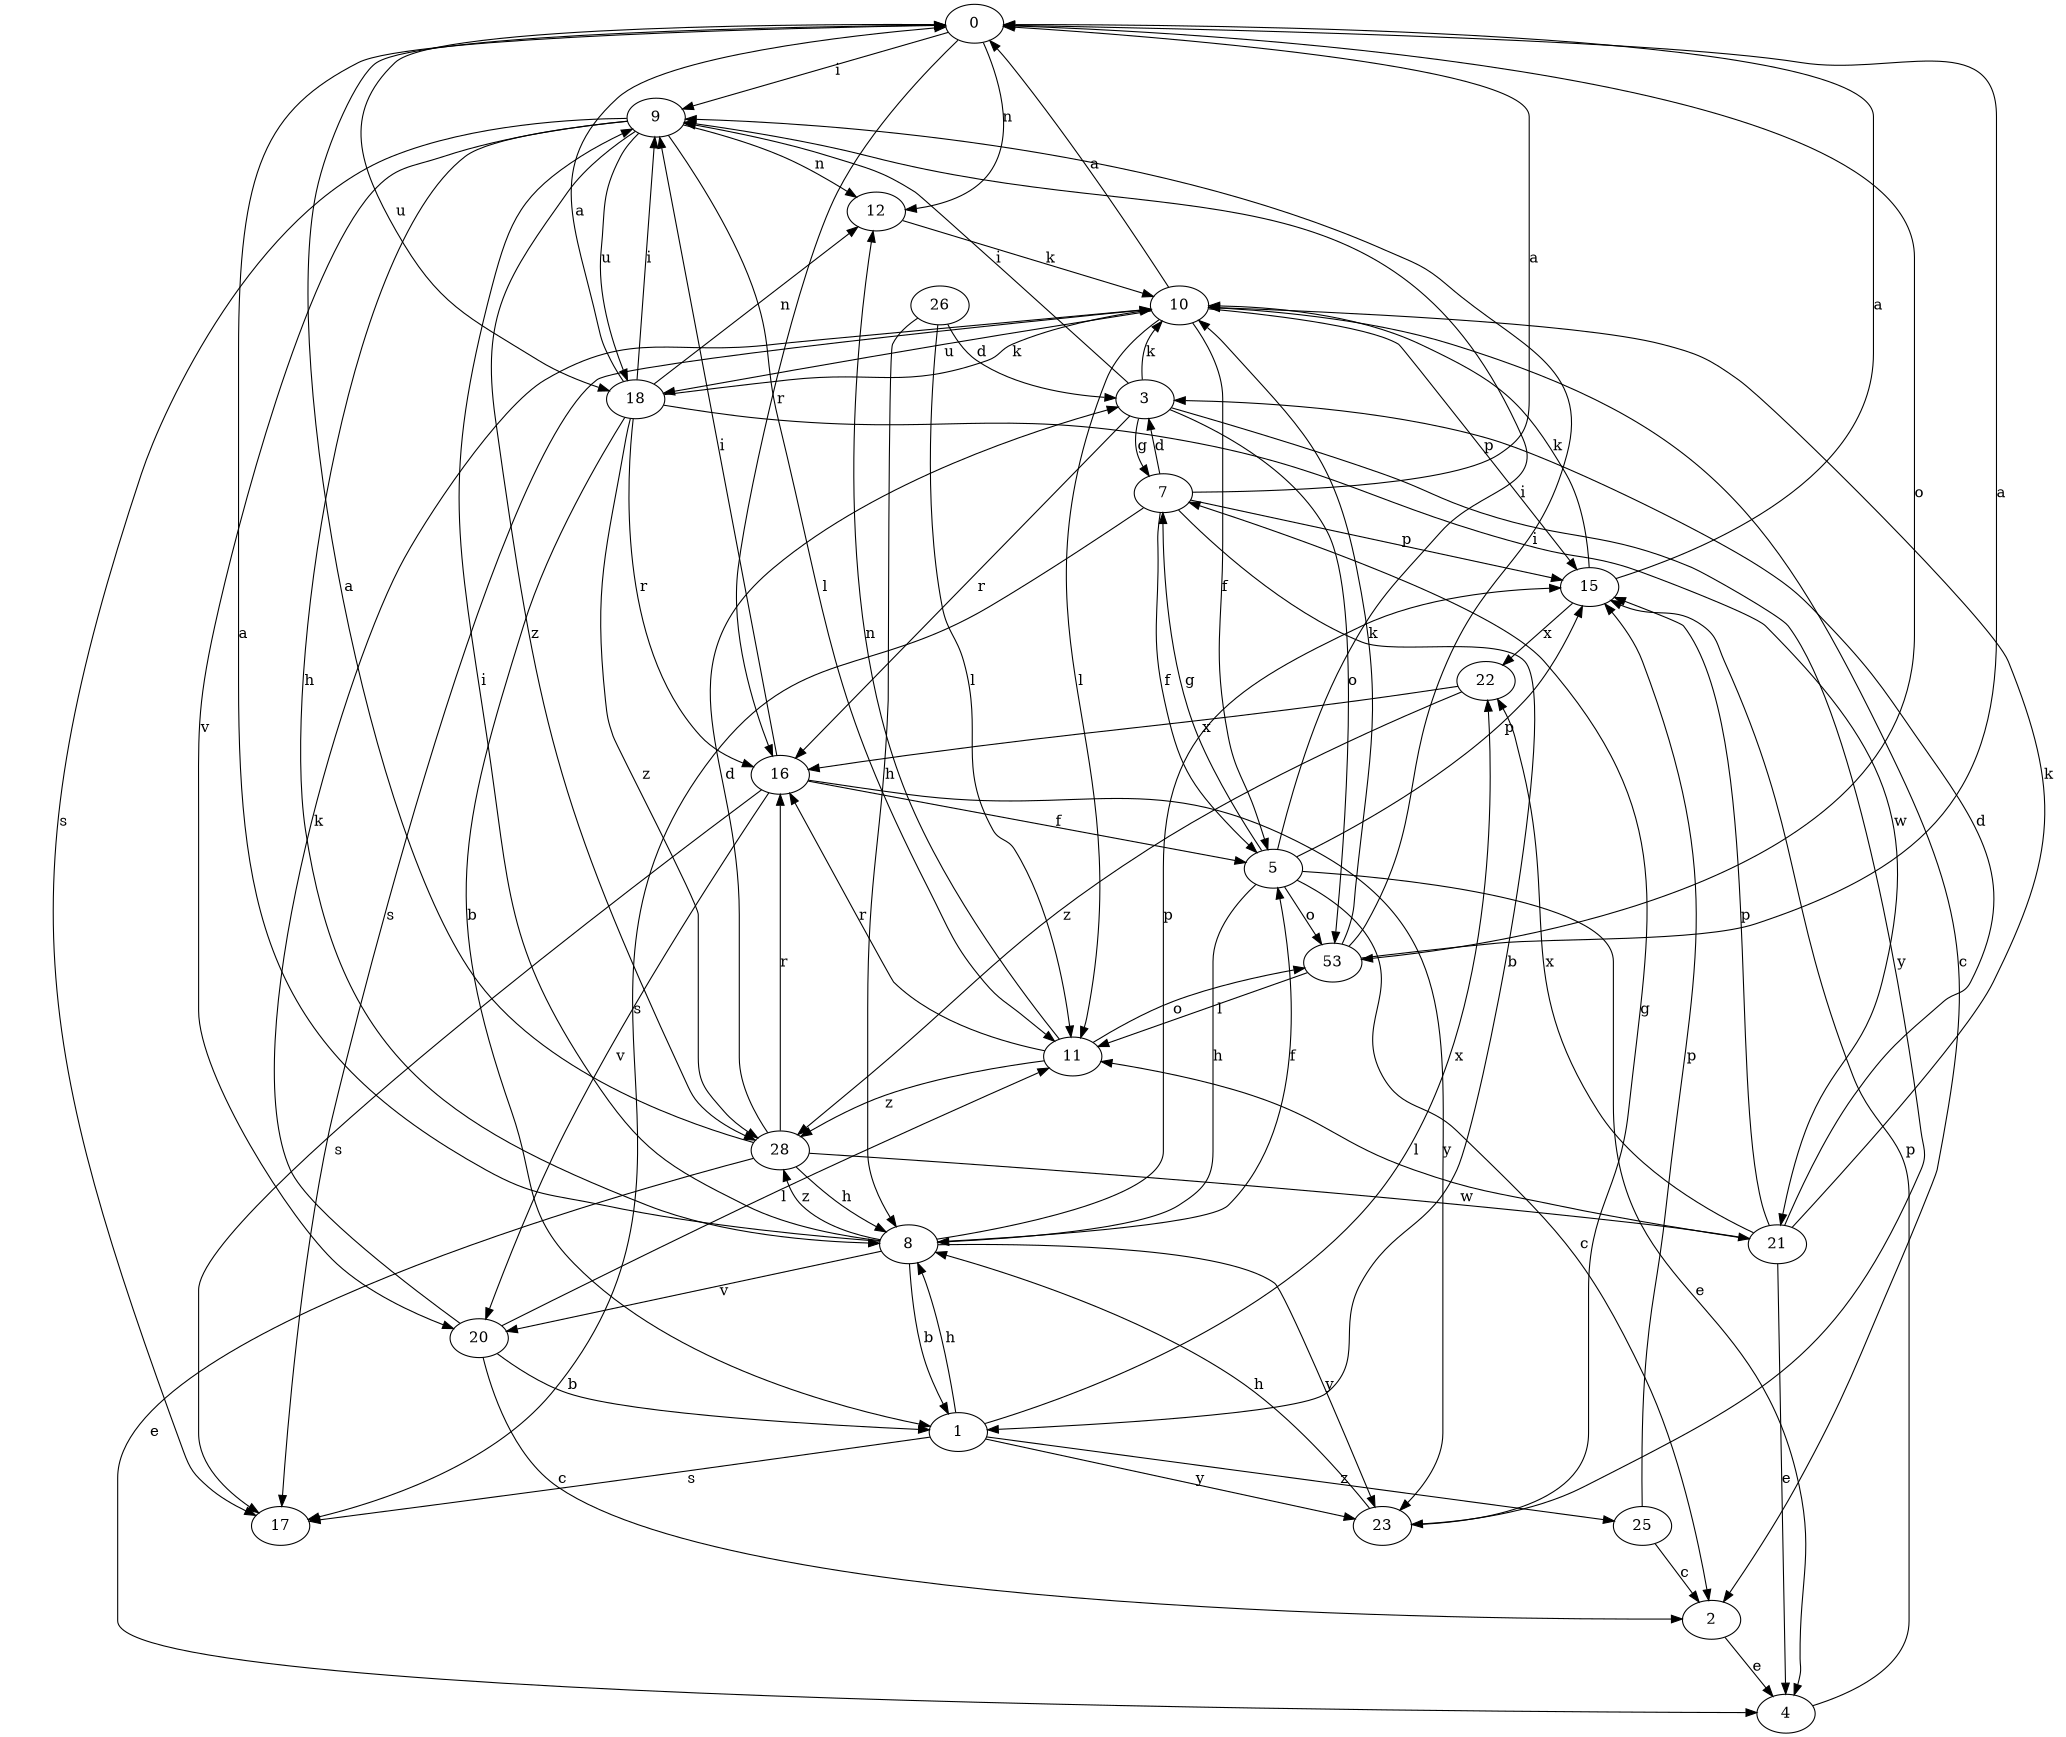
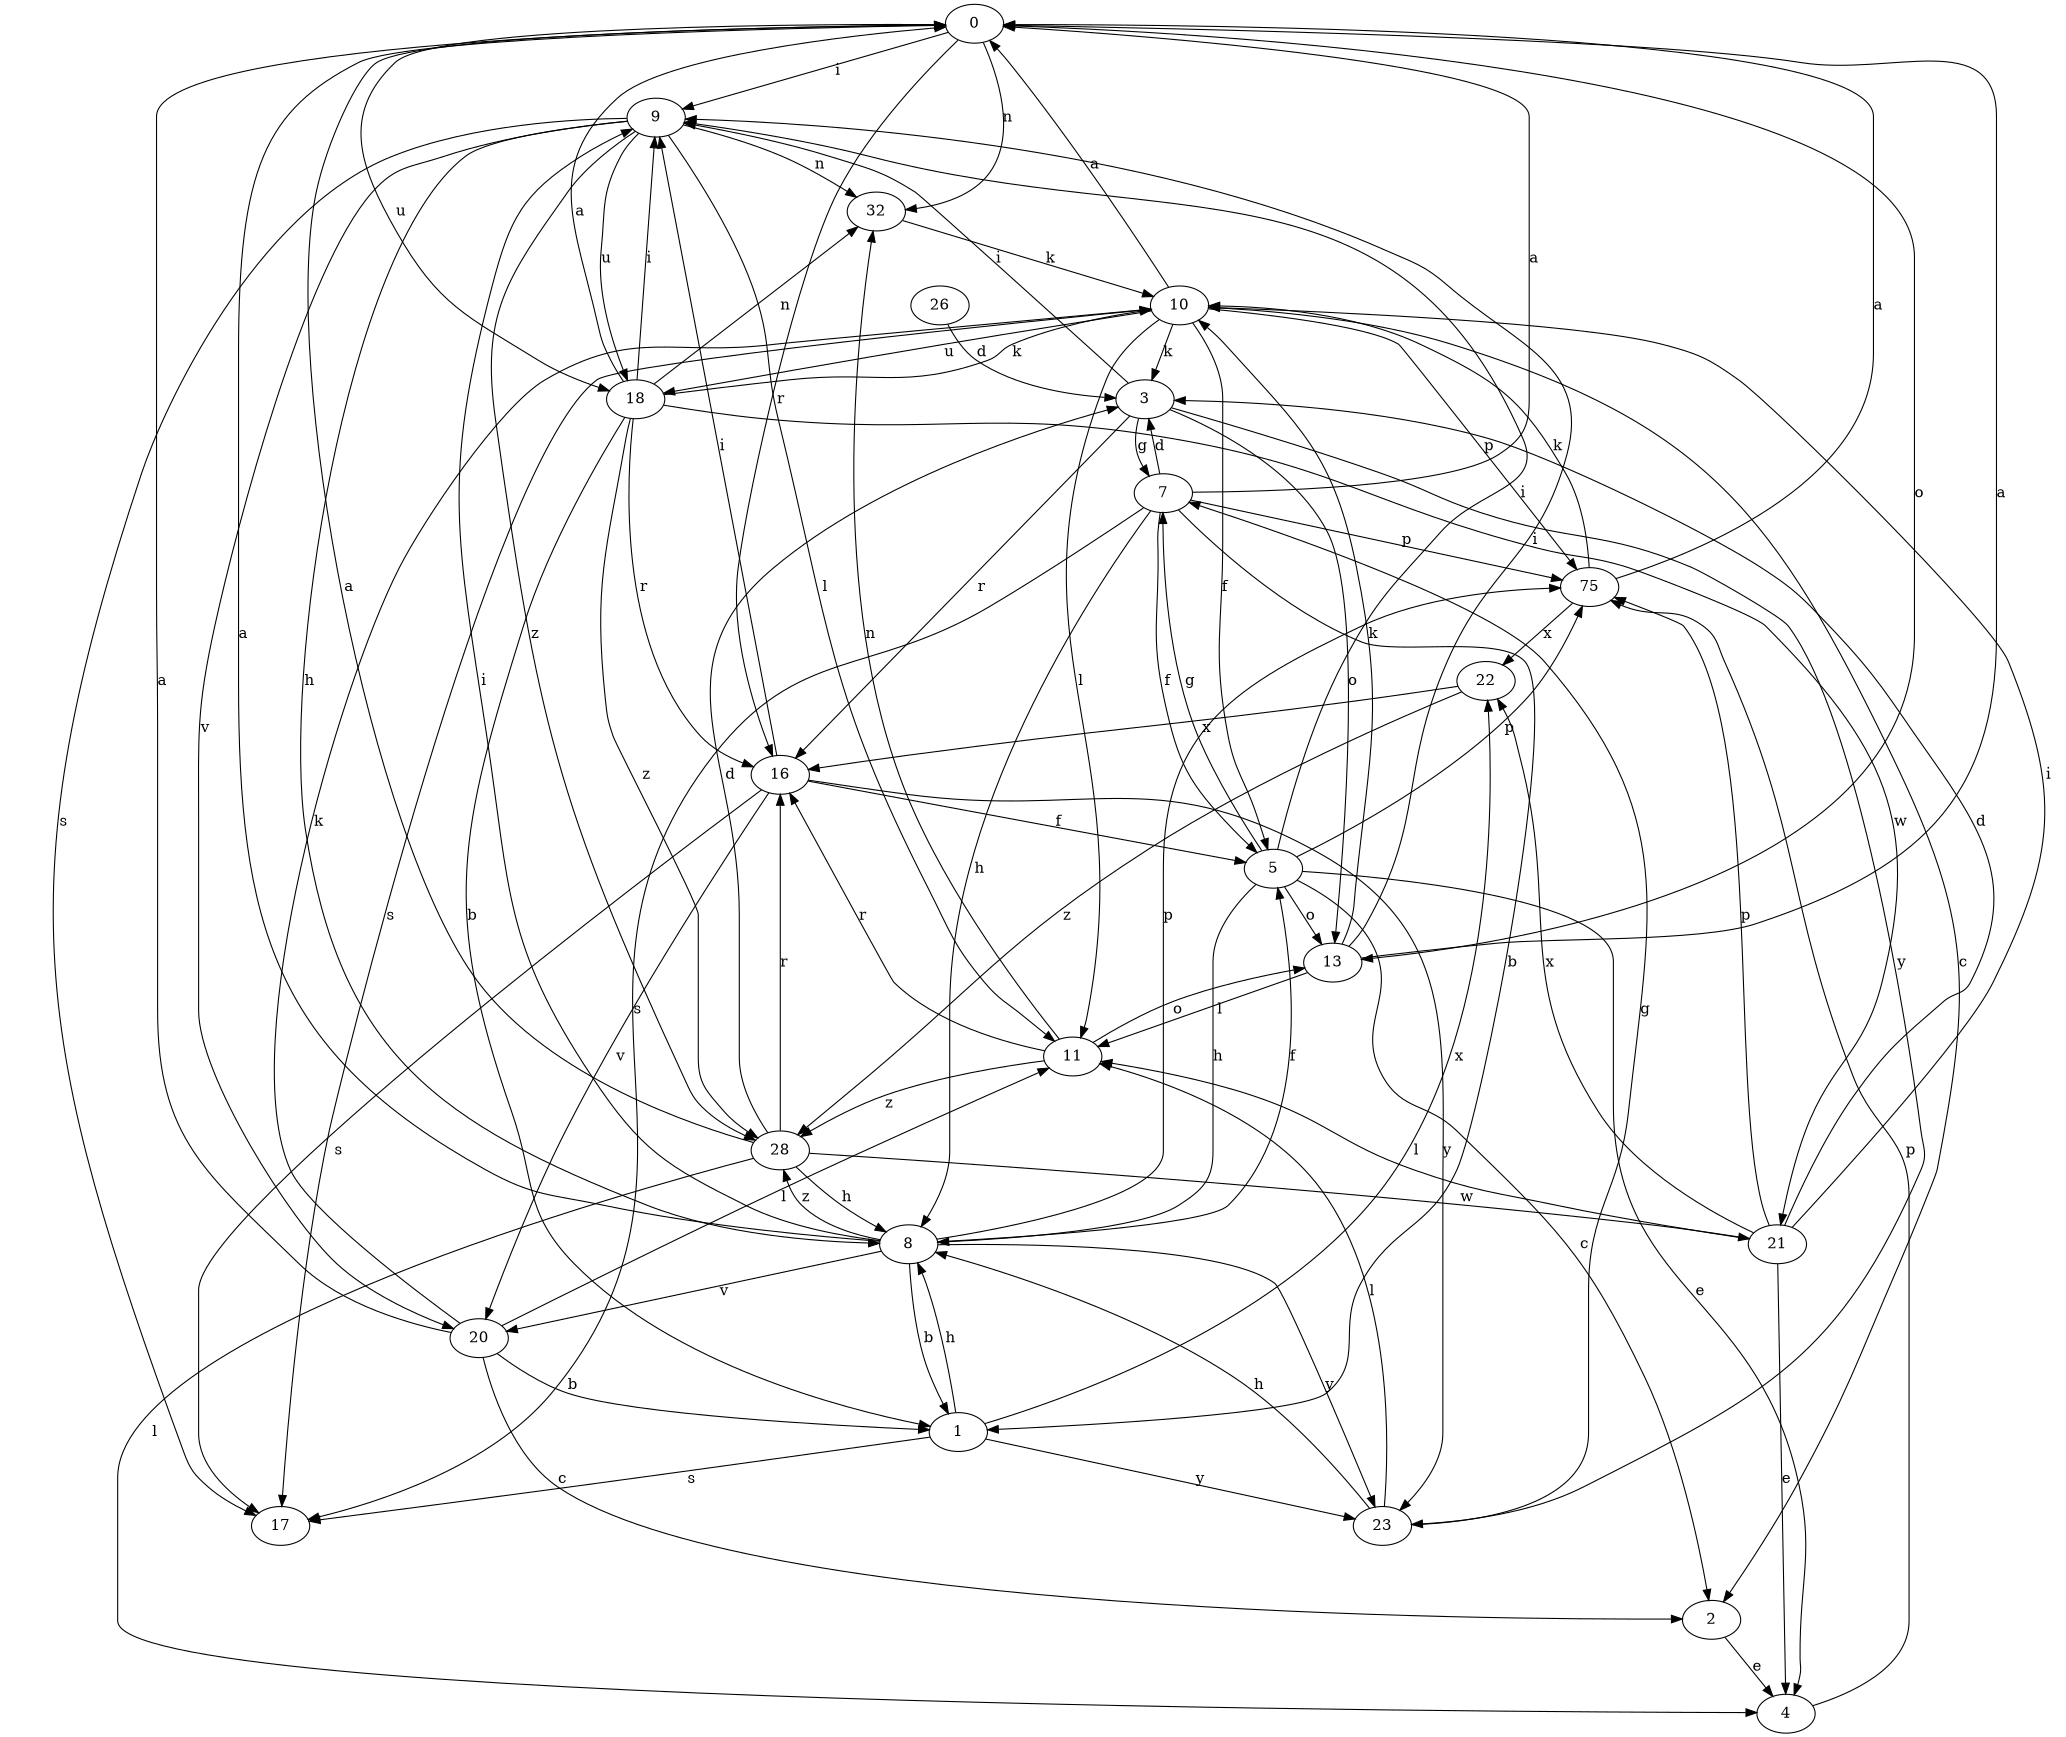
node "12": label "12" -> "32"
edge "3" -> "10": reversed
edge "20" -> "0": added, label "a"
node "15": label "15" -> "75"
edge "26" -> "11": now "23" -> "11"
edge "26" -> "8": now "7" -> "8"
edge "21" -> "10": label "k" -> "i"
node "53": label "53" -> "13"
edge "28" -> "4": label "e" -> "l"
node "25": removed
